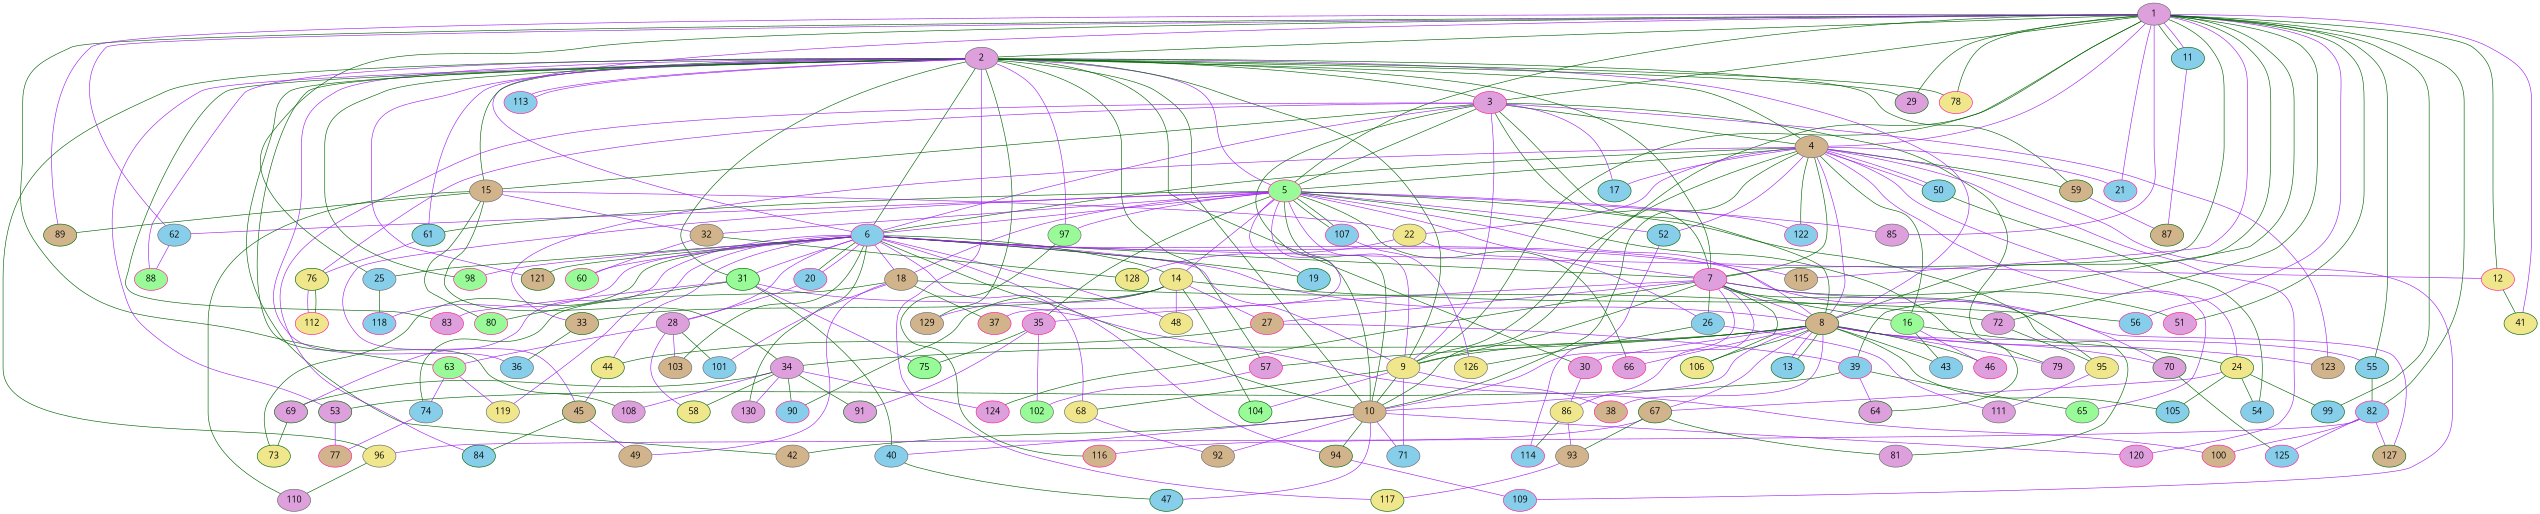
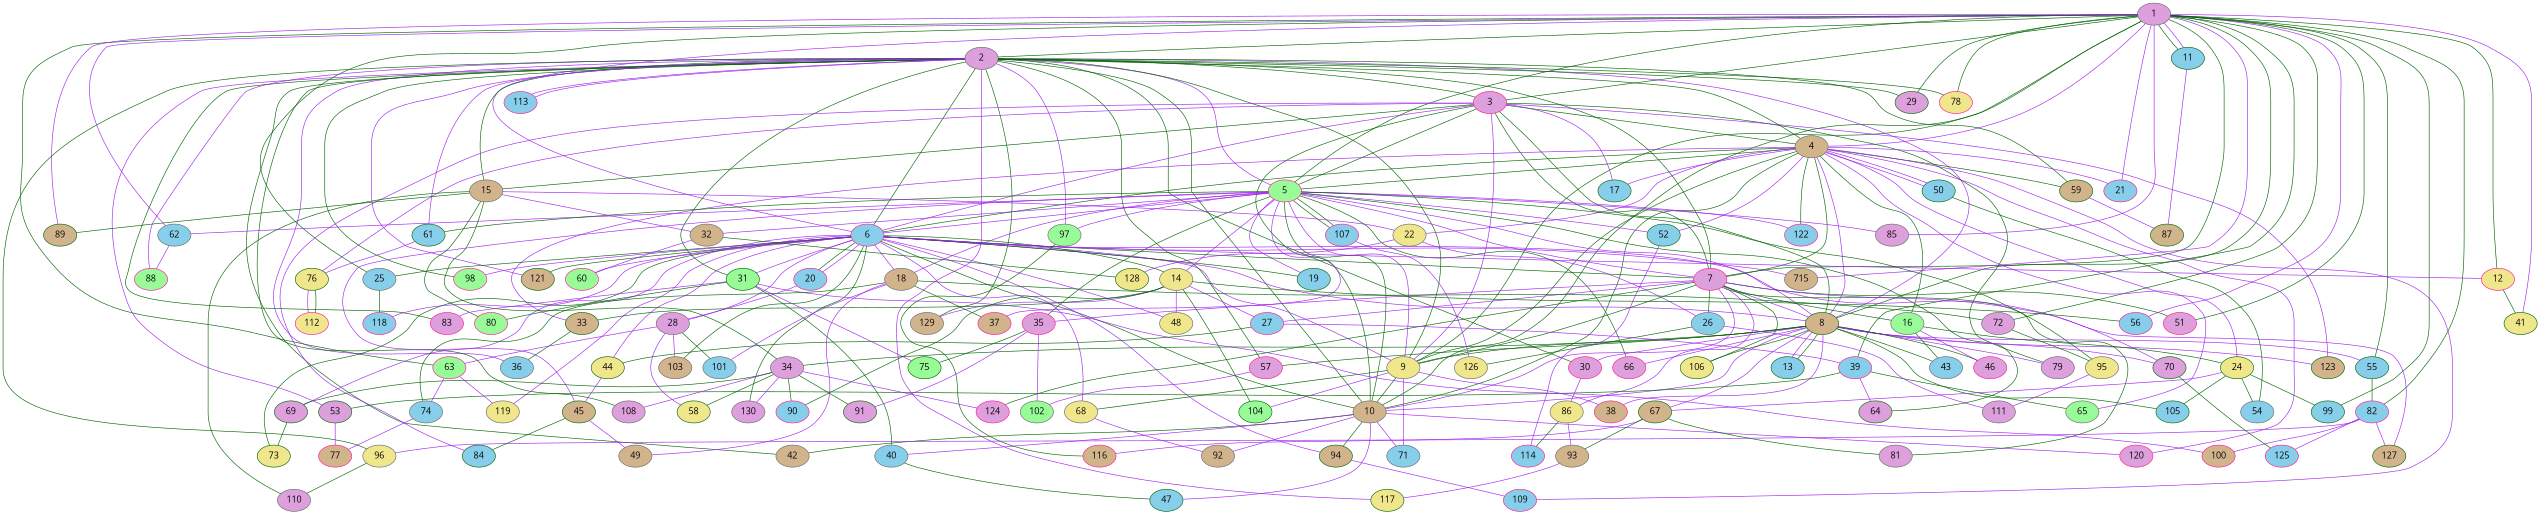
node "115": label "115" -> "715"
node "27": fillcolor tan -> skyblue
node "123": color gray40 -> darkgreen
